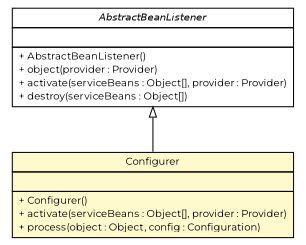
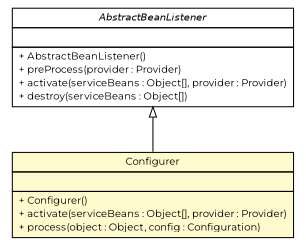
node "AbstractBeanListener": text "+ object(provider : Provider)" -> "+ preProcess(provider : Provider)"
